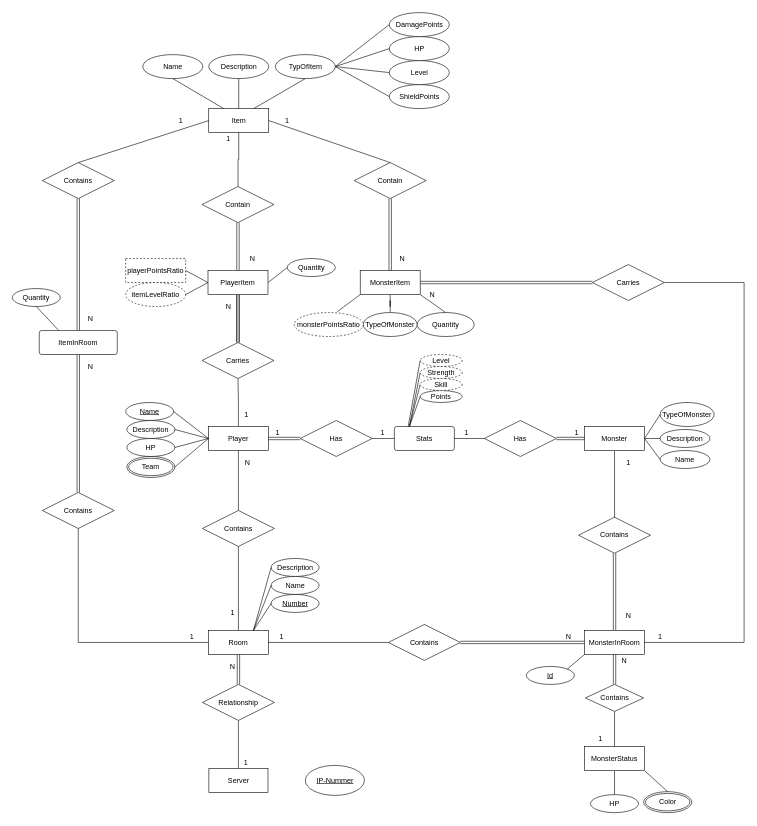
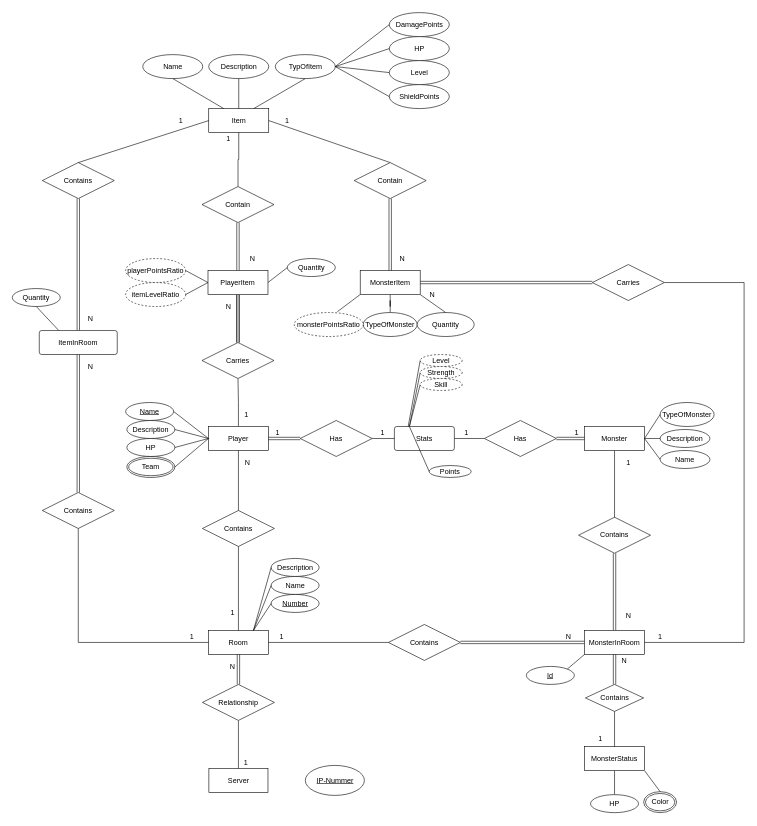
node "playerPointsRatio": shape rectangle -> ellipse
node "Points": moved (441, 396) -> (450, 471)
node "Color": size 48x21 -> 33x21
